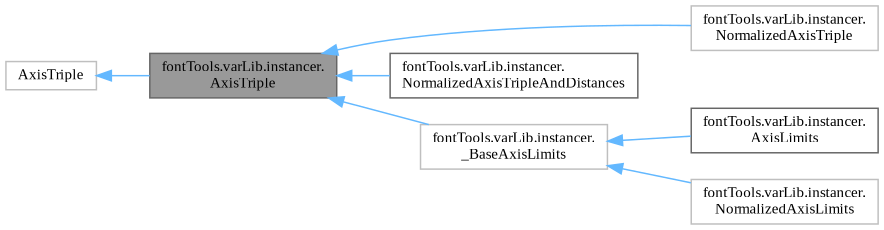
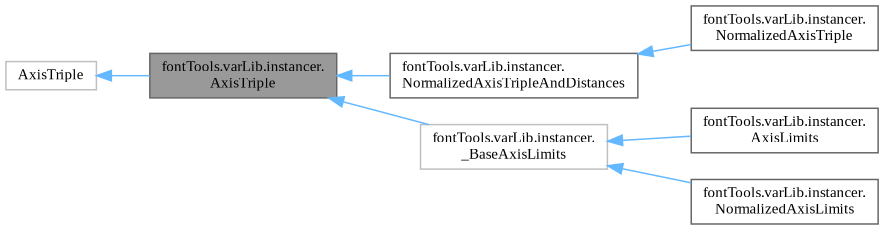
node "fontTools.varLib.instancer. NormalizedAxisTriple": color grey75 -> gray40
edge "fontTools.varLib.instancer. NormalizedAxisTriple" -> "fontTools.varLib.instancer. AxisTriple": now "fontTools.varLib.instancer. NormalizedAxisTriple" -> "fontTools.varLib.instancer. NormalizedAxisTripleAndDistances"
node "fontTools.varLib.instancer. NormalizedAxisLimits": color grey75 -> gray40
